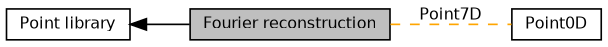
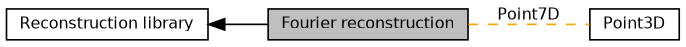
node "Point library": label "Point library" -> "Reconstruction library"
node "Point0D": label "Point0D" -> "Point3D"
